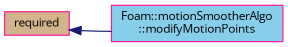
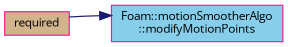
edge "Foam::motionSmootherAlgo ::modifyMotionPoints" -> "required": reversed
